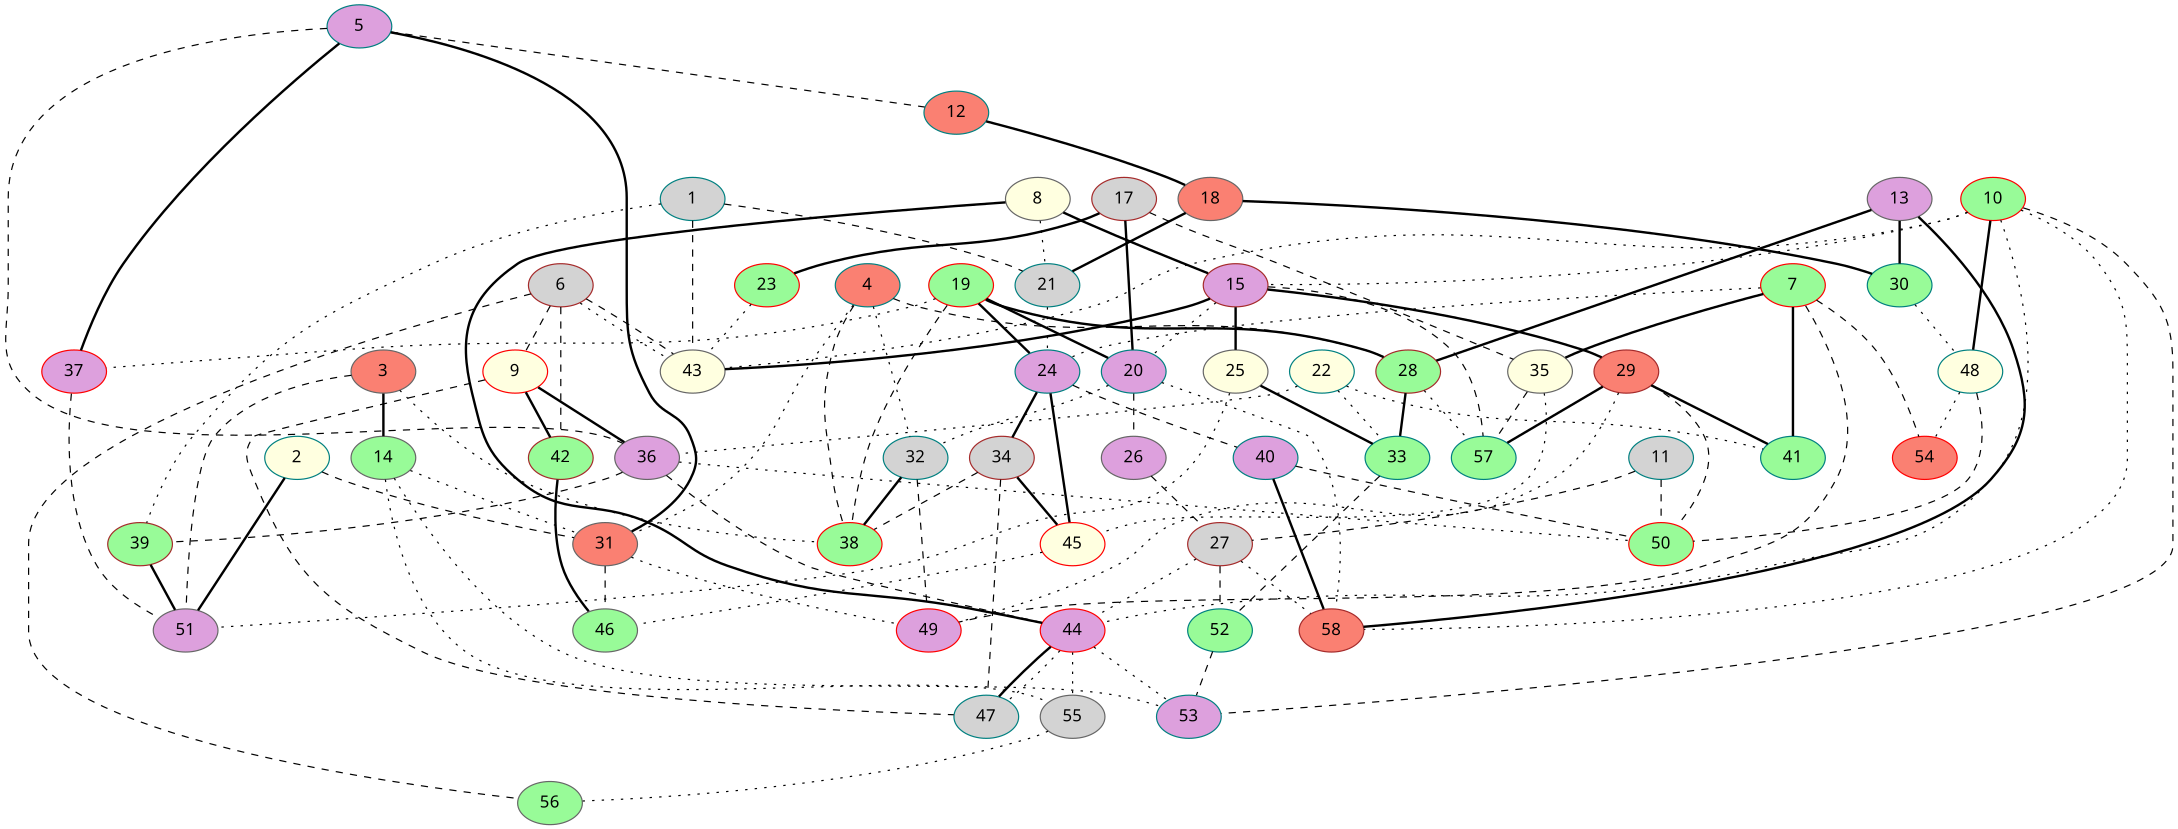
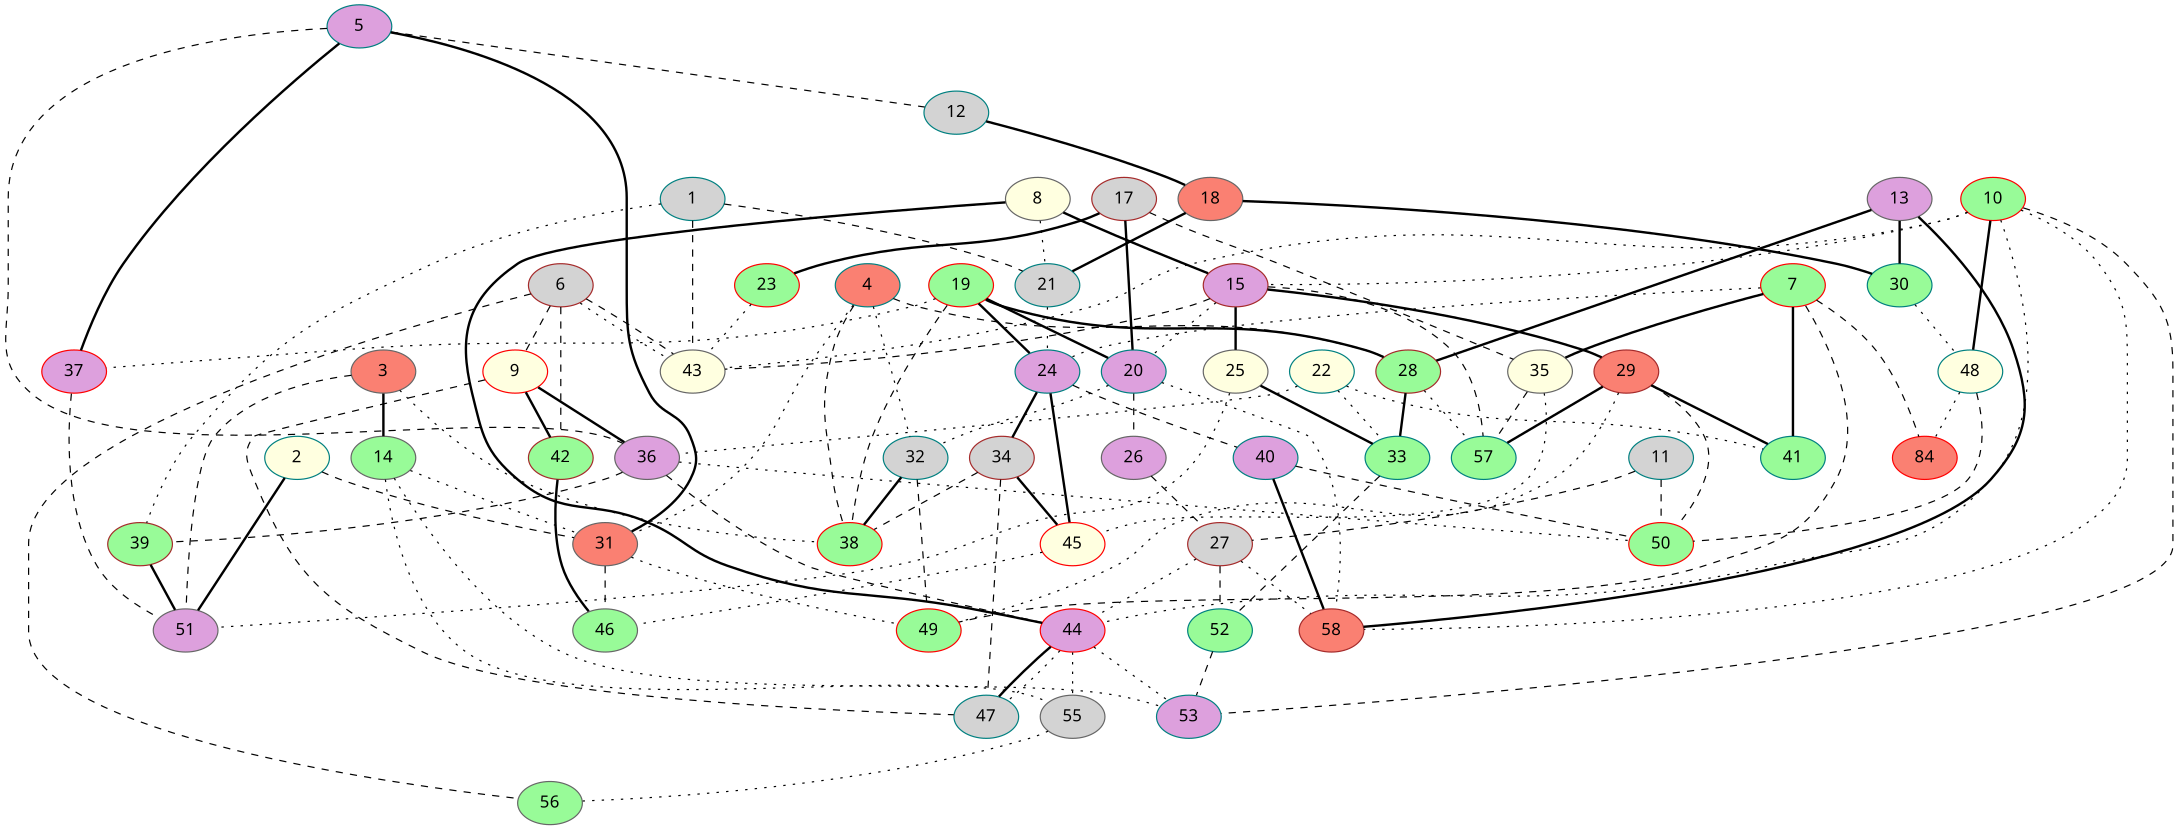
node "12": fillcolor salmon -> lightgrey
edge "15" -- "43": style bold -> dashed
node "54": label "54" -> "84"
node "49": fillcolor plum -> palegreen
